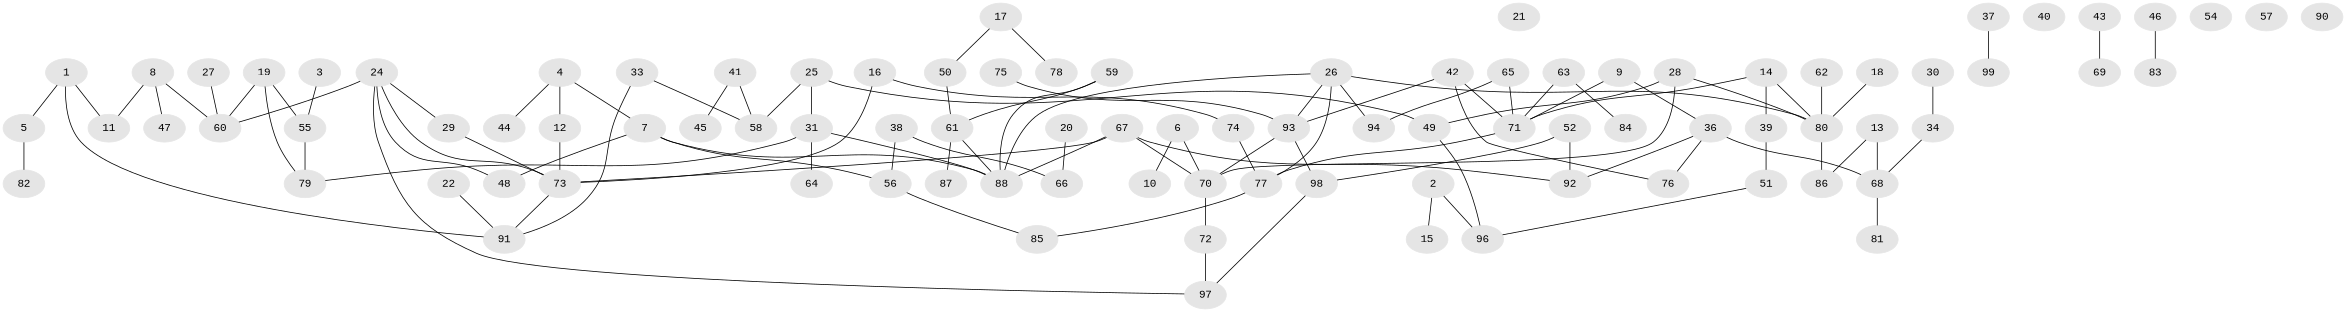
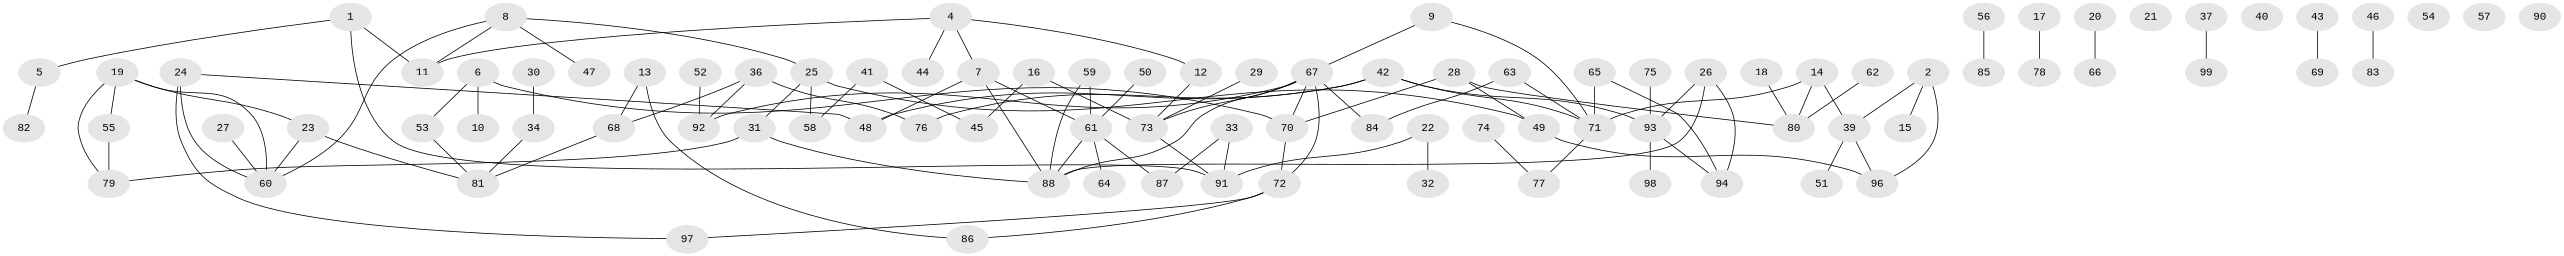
edge "4" -- "11": added
edge "8" -- "25": added
edge "17" -- "50": removed
node "3": removed
edge "26" -- "80": removed
edge "42" -- "48": added
edge "16" -- "74": now "16" -- "45"
edge "24" -- "29": removed
edge "33" -- "58": now "33" -- "87"
edge "67" -- "84": added
edge "9" -- "36": now "9" -- "67"
edge "2" -- "39": added
node "23": added
node "53": added
node "38": removed
edge "67" -- "72": added
edge "26" -- "77": removed
edge "31" -- "64": now "61" -- "64"
edge "93" -- "70": now "93" -- "94"
edge "24" -- "73": removed
edge "52" -- "98": removed
edge "80" -- "86": now "72" -- "86"
edge "34" -- "68": now "34" -- "81"
edge "7" -- "56": now "7" -- "61"
node "32": added
edge "51" -- "96": now "39" -- "96"
edge "77" -- "85": removed
edge "98" -- "97": removed
